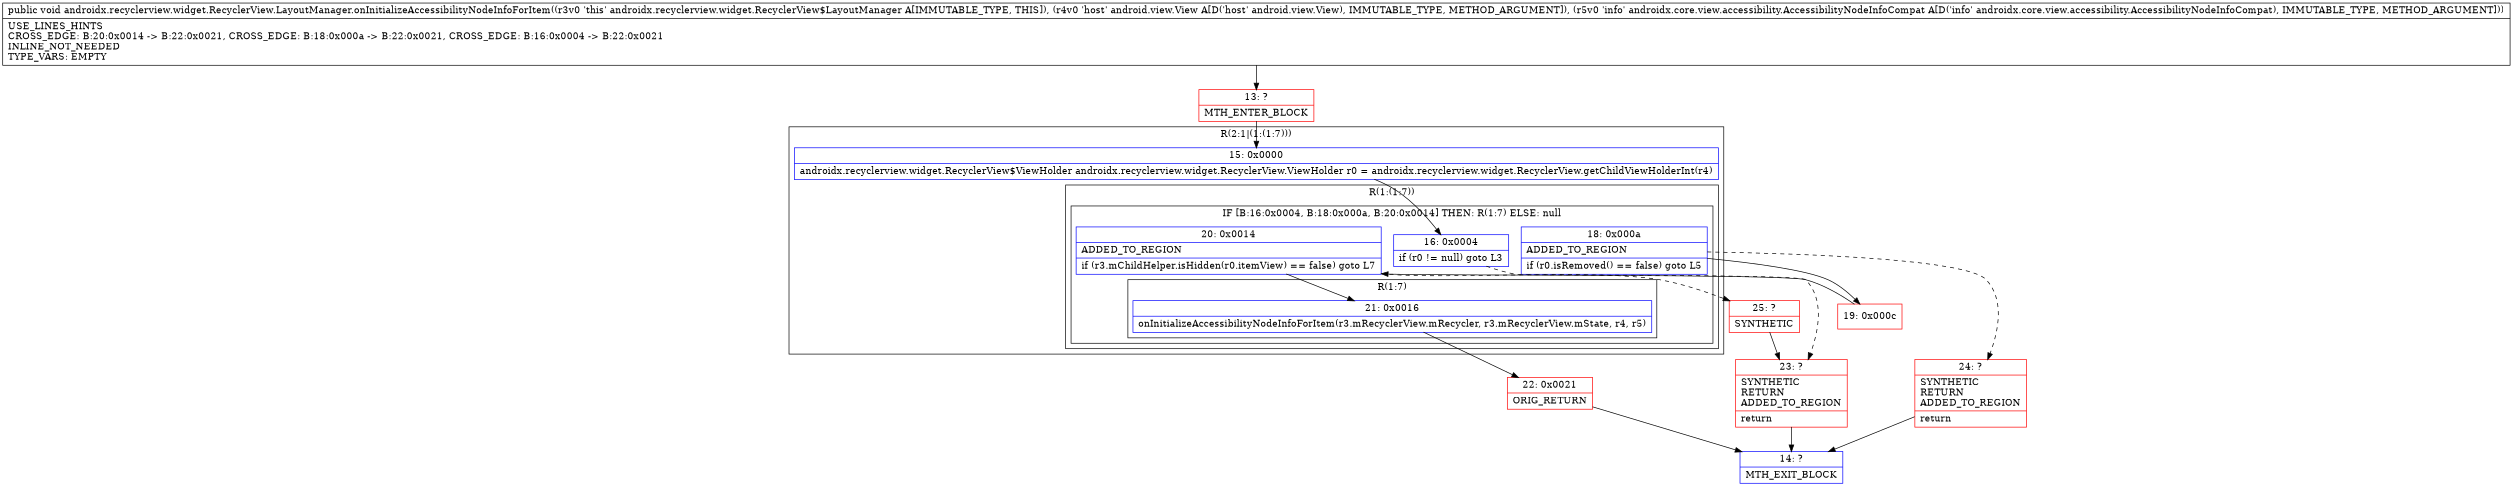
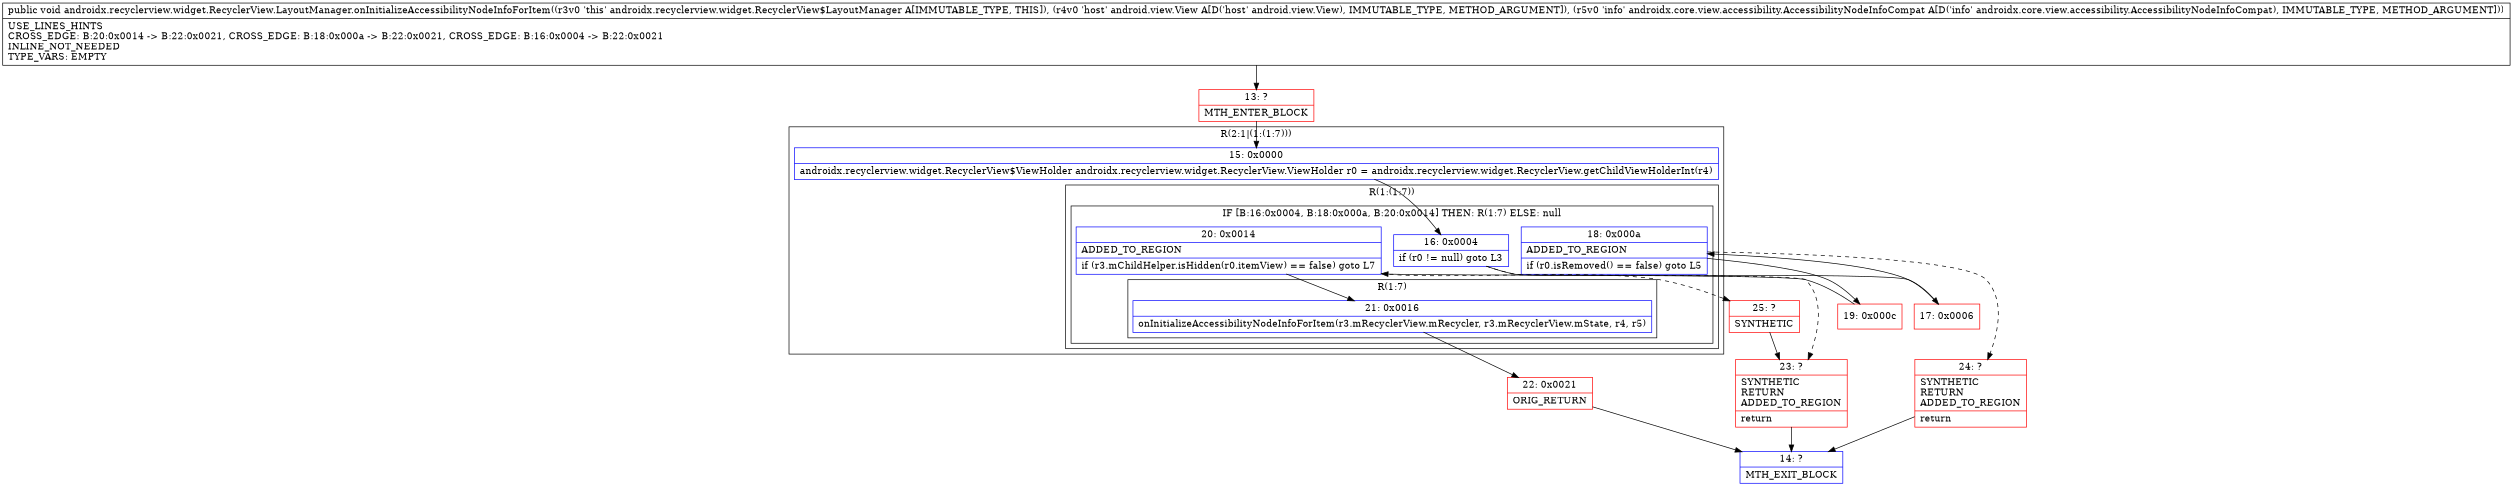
node "17: 0x0006": added
